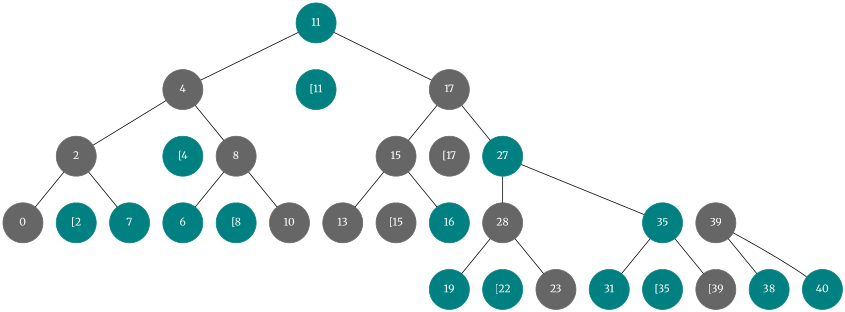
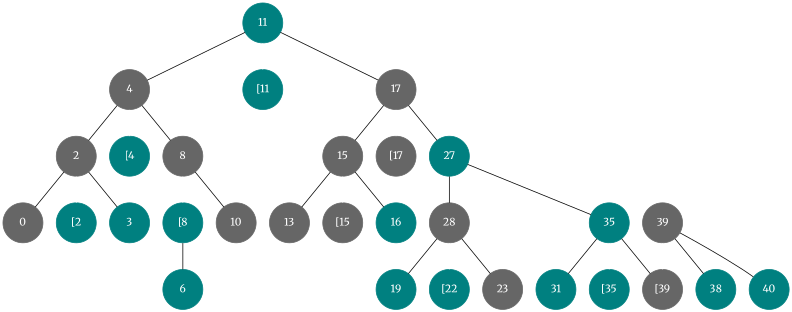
edge "8" -- "6": now "[8" -- "6"
node "7": label "7" -> "3"
